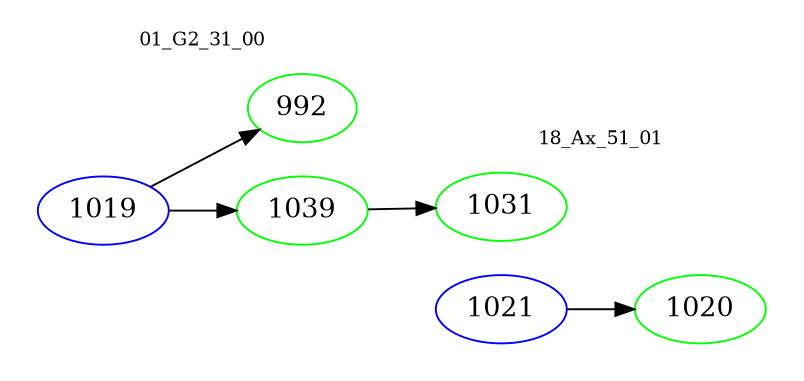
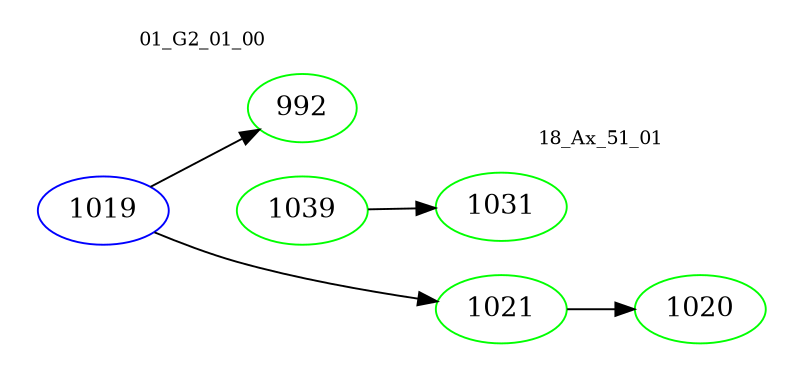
cluster "01_G2_31_00": label "01_G2_31_00" -> "01_G2_01_00"
edge "1019" -> "1039": now "1019" -> "1021"
node "1021": color blue -> green
